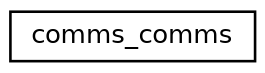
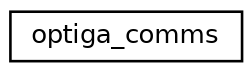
node "comms_comms": label "comms_comms" -> "optiga_comms"
